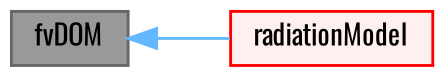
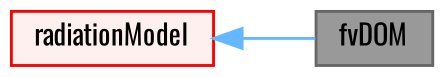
edge "radiationModel" -> "fvDOM": reversed
